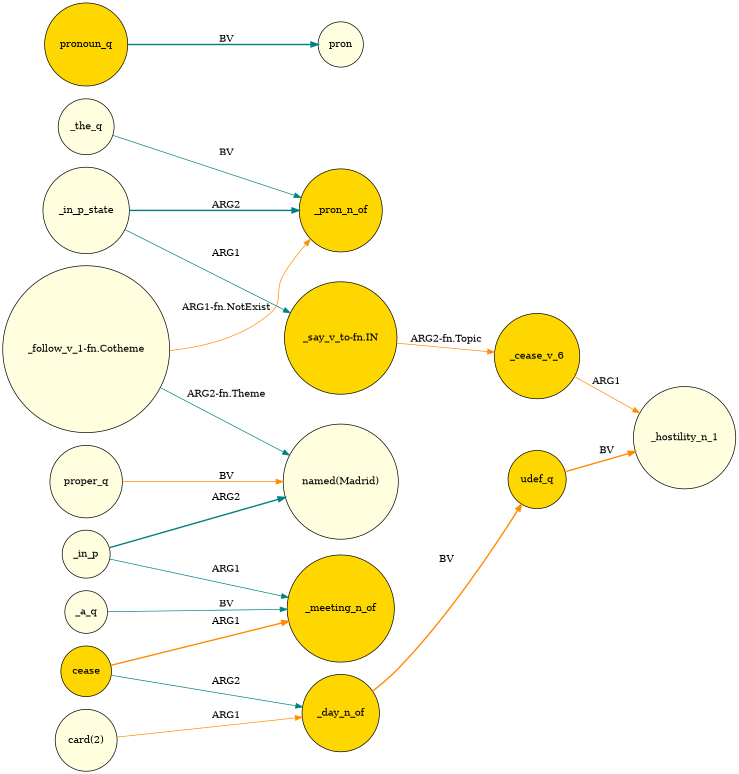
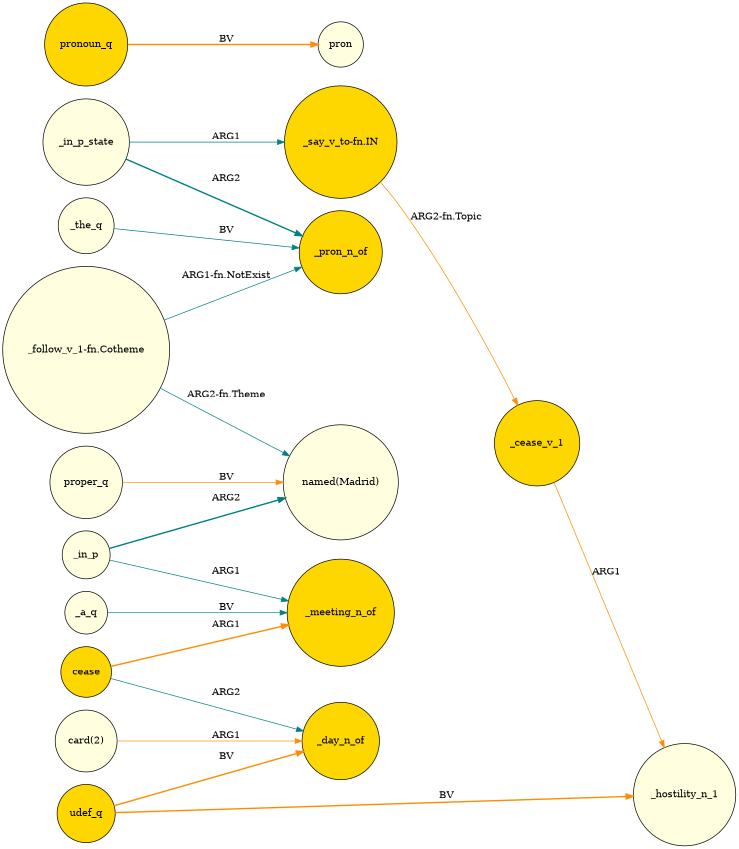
edge "pronoun_q" -> "pron": color teal -> darkorange
edge "_follow_v_1-fn.Cotheme" -> "_pron_n_of": color darkorange -> teal
node "_cease_v_6": label "_cease_v_6" -> "_cease_v_1"
edge "_day_n_of" -> "udef_q": reversed
